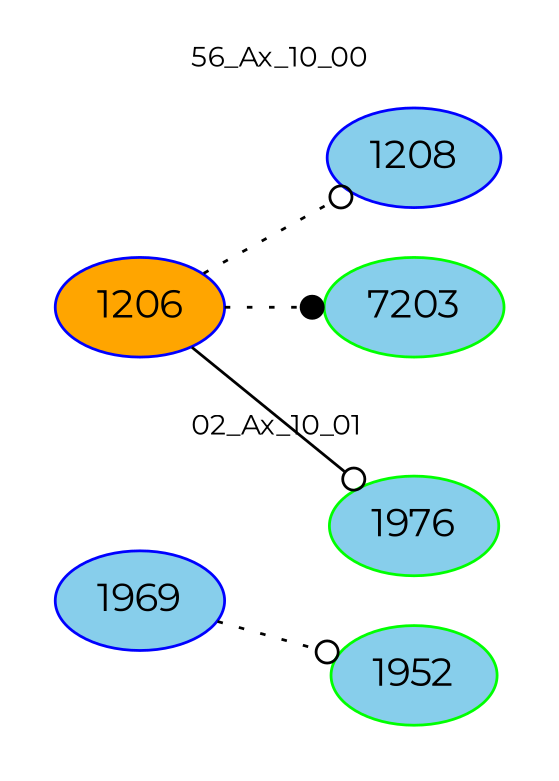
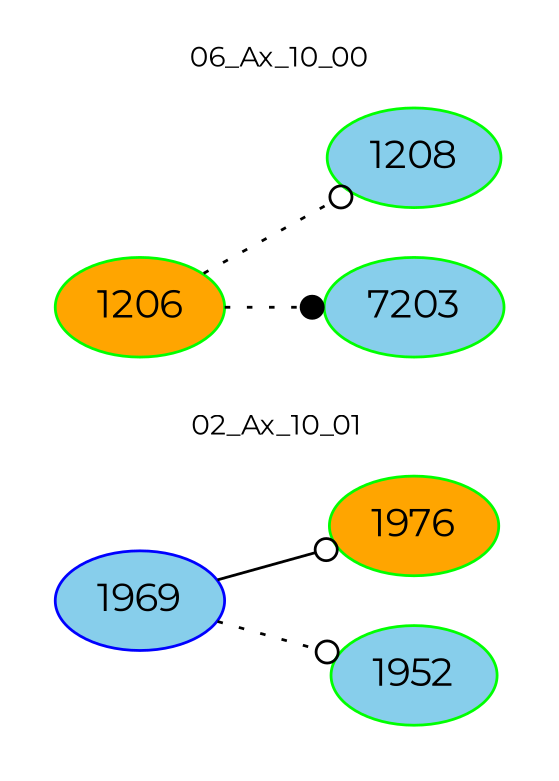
cluster "56_Ax_10_00": label "56_Ax_10_00" -> "06_Ax_10_00"
node "1208": color blue -> green
node "1206": color blue -> green
edge "1206" -> "1976": now "1969" -> "1976"
node "1976": fillcolor skyblue -> orange
